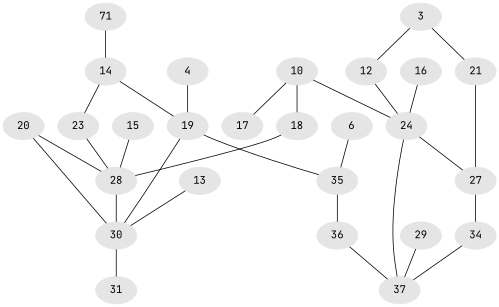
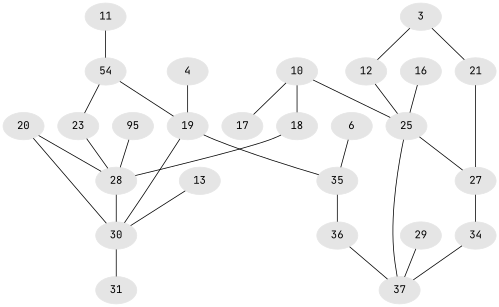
node "71": label "71" -> "11"
node "14": label "14" -> "54"
node "15": label "15" -> "95"
node "24": label "24" -> "25"
